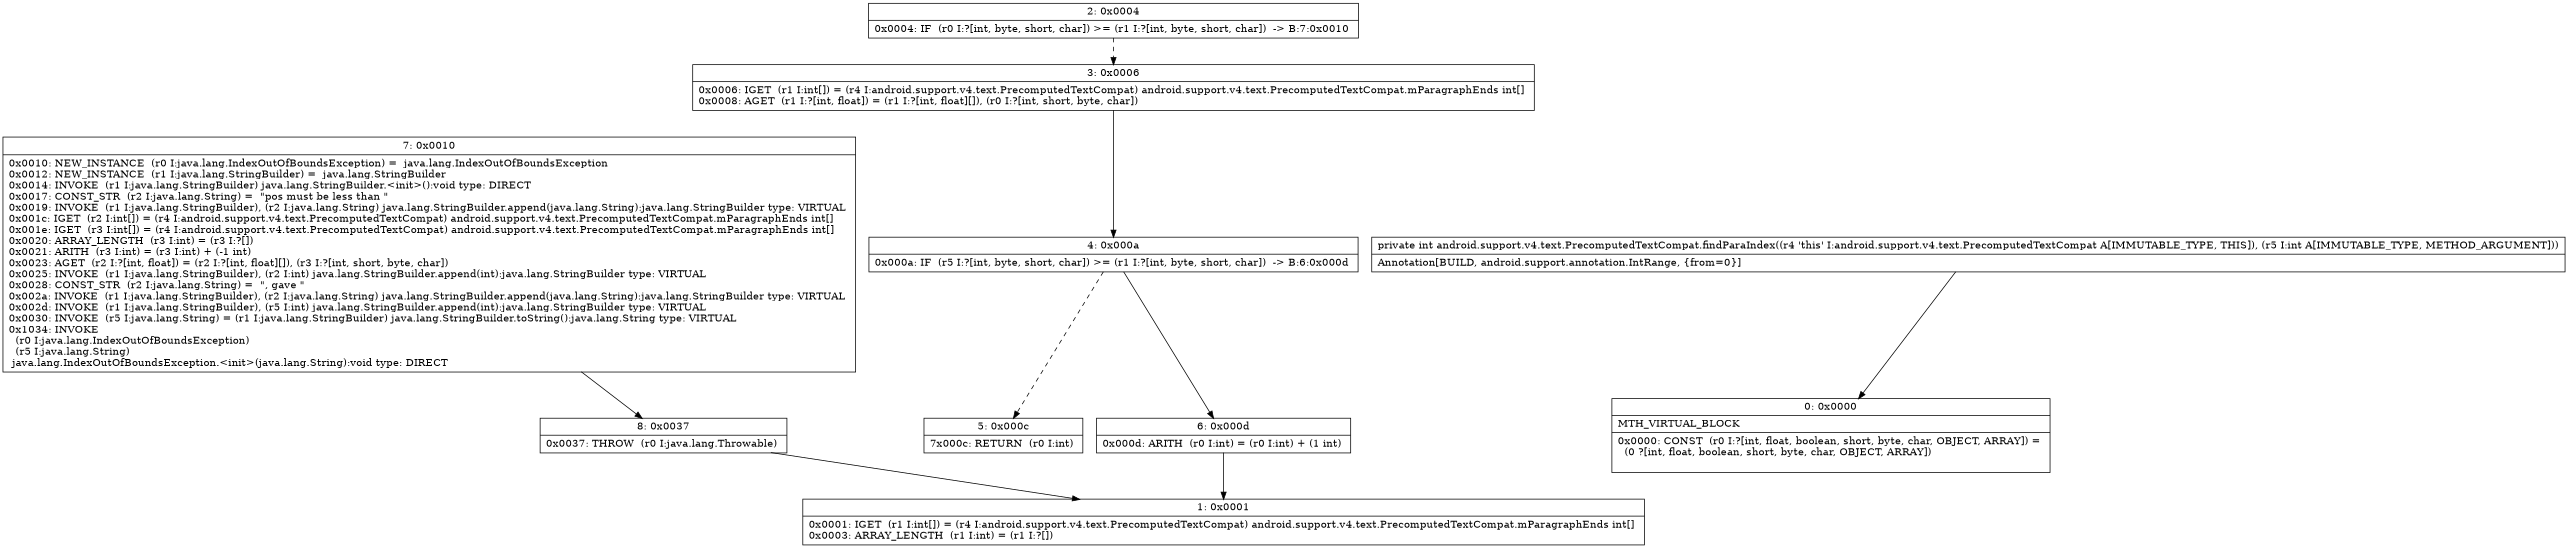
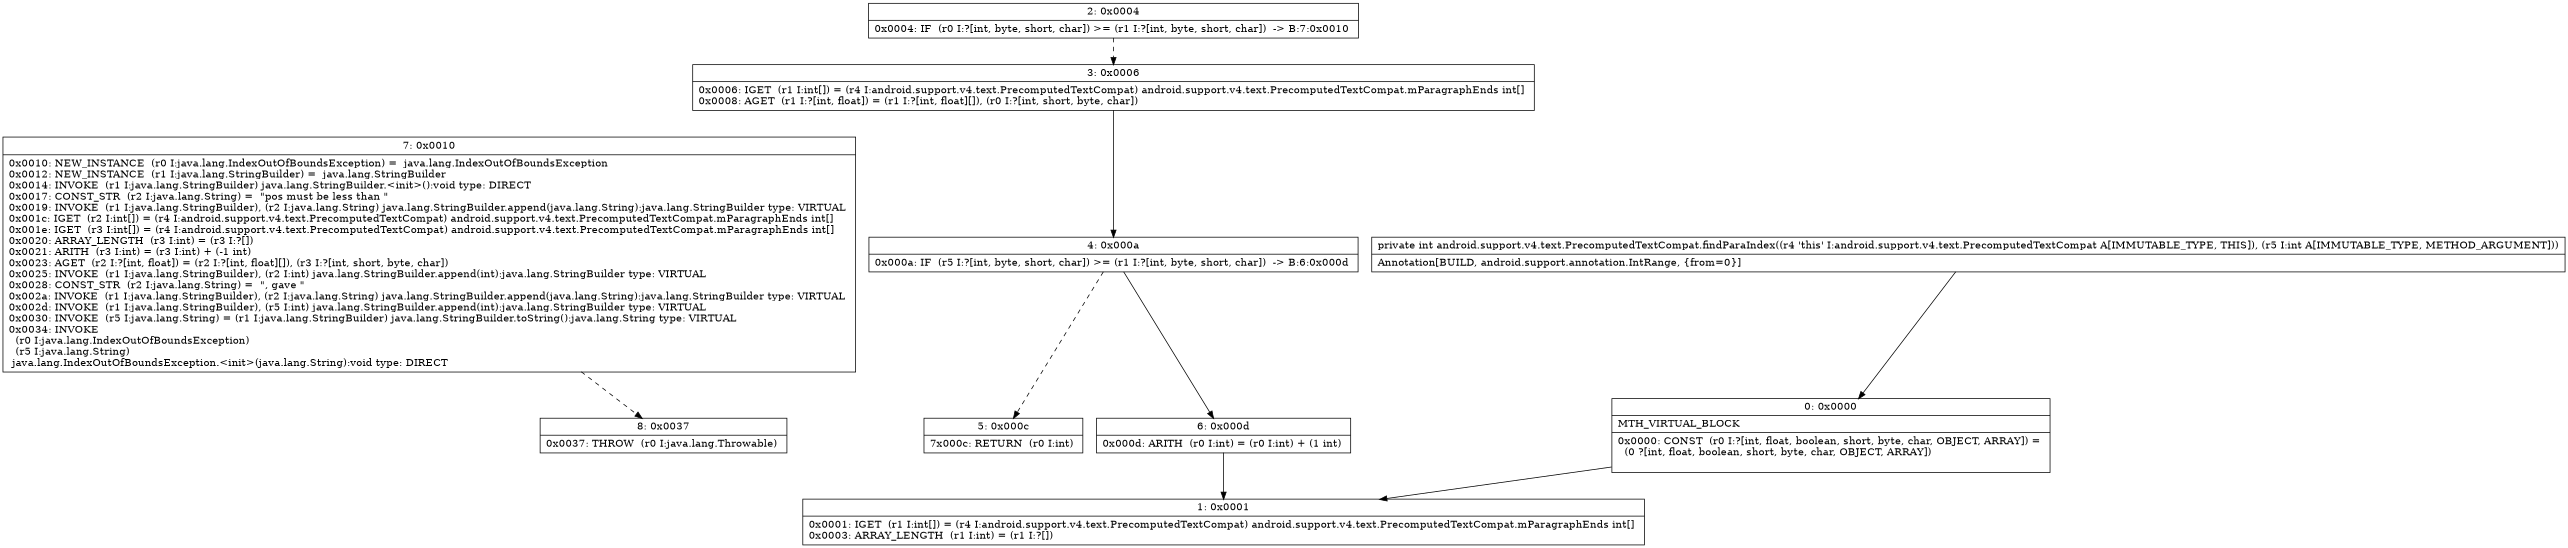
node "7: 0x0010": text "0x1034: INVOKE" -> "0x0034: INVOKE"
edge "7: 0x0010" -> "8: 0x0037": style solid -> dashed
edge "8: 0x0037" -> "1: 0x0001": now "0: 0x0000" -> "1: 0x0001"
